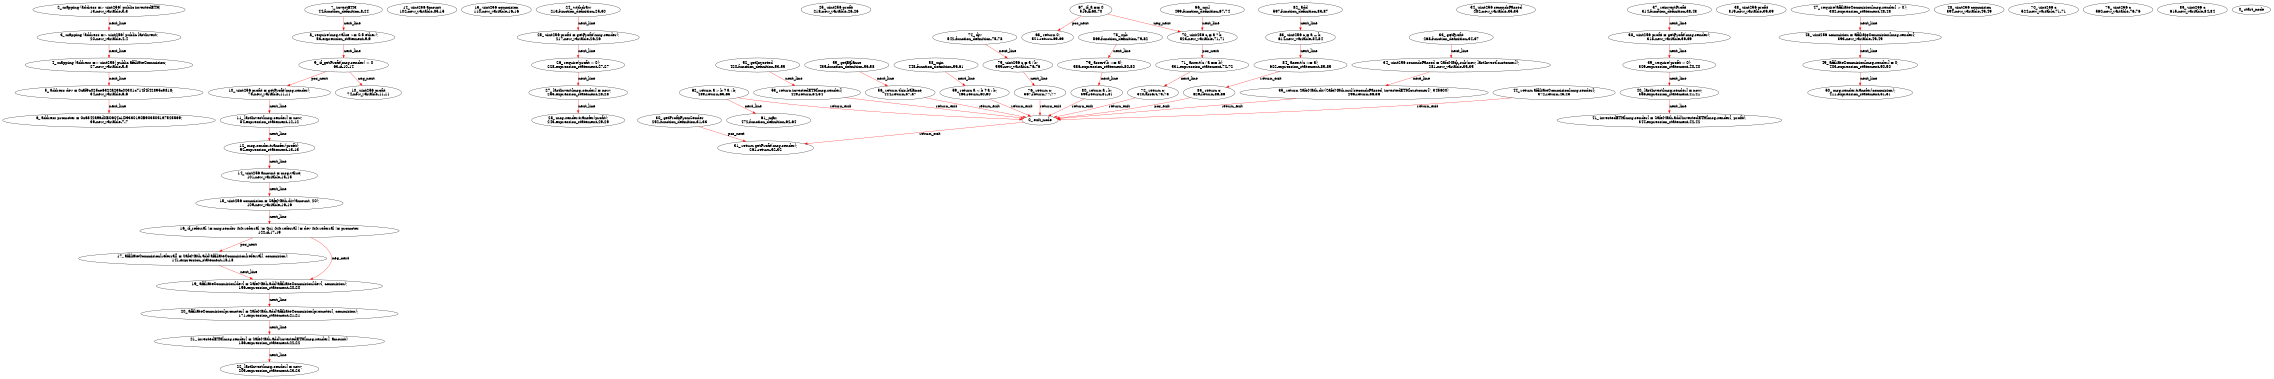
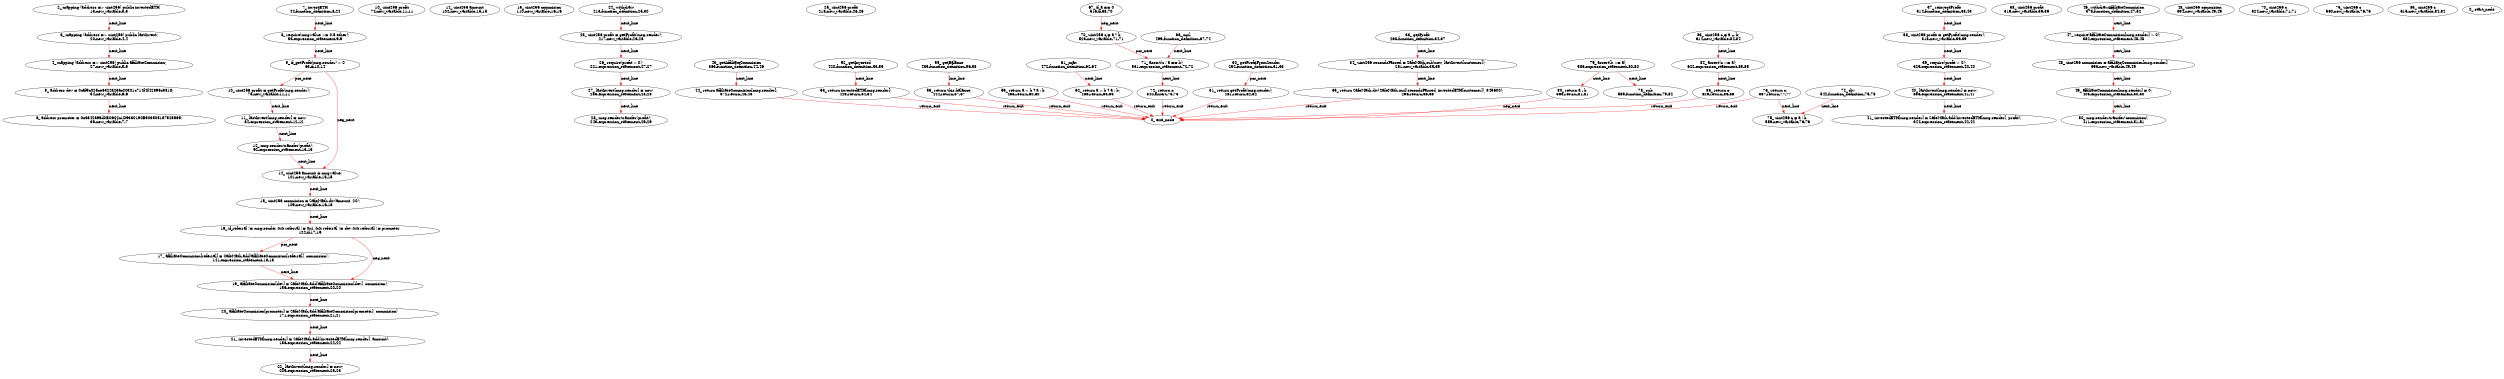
node "14_ uint256 amount 102-new_variable-85-15": label "14_ uint256 amount 102-new_variable-85-15" -> "14_ uint256 amount 102-new_variable-15-15"
node "82_ add 597-function_definition-83-87": removed
node "34_ uint256 secondsPassed 282-new_variable-35-35": removed
node "46_ withdrawAffiliateCommision 378-function_definition-47-52": added
edge "66_ mul 499-function_definition-67-74" -> "70_ uint256 c = a * b; 523-new_variable-71-71": now "66_ mul 499-function_definition-67-74" -> "71_ assert(c / a == b); 531-expression_statement-72-72"
node "68_ return 0; 521-return-69-69": removed
edge "78_ sub 569-function_definition-79-82" -> "79_ assert(b <= a); 586-expression_statement-80-80": reversed
node "26_ require(profit > 0); 228-expression_statement-27-27": label "26_ require(profit > 0); 228-expression_statement-27-27" -> "26_ require(profit > 0); 221-expression_statement-27-27"
node "43_ getAffiliateCommision 363-function_definition-44-46": added
node "58_ min 448-function_definition-59-61": removed
edge "9_ if_getProfit(msg.sender) > 0 63-if-10-14" -> "10_ uint256 profit 74-new_variable-11-11": now "9_ if_getProfit(msg.sender) > 0 63-if-10-14" -> "14_ uint256 amount = msg.value; 101-new_variable-15-15"
edge "75_ uint256 c = a / b; 559-new_variable-76-76" -> "76_ return c; 567-return-77-77": reversed
edge "55_ getBalance 435-function_definition-56-58" -> "56_ return this.balance; 444-return-57-57": label "next_line" -> "line_line"
edge "84_ assert(c >= a); 622-expression_statement-85-85" -> "85_ return c; 629-return-86-86": label "return_exit" -> "next_line"
edge "62_ return a > b ? a : b; 489-return-63-63" -> "61_ max 472-function_definition-62-64": reversed
edge "80_ return a - b; 593-return-81-81" -> "0_ exit_node": label "return_exit" -> "neg_next"
edge "85_ return c; 629-return-86-86" -> "0_ exit_node": label "pos_exit" -> "return_exit"
edge "0_ exit_node" -> "31_ return getProfit(msg.sender); 261-return-32-32": reversed
